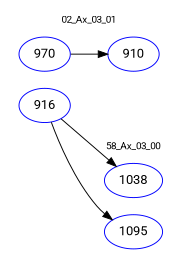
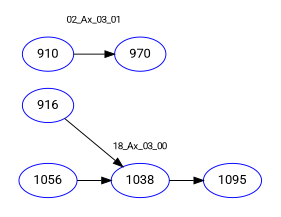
edge "970" -> "910": reversed
cluster "58_Ax_03_00": label "58_Ax_03_00" -> "18_Ax_03_00"
edge "916" -> "1095": now "1038" -> "1095"
node "1056": added
